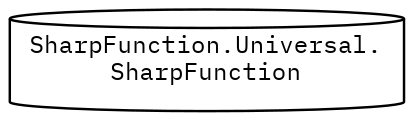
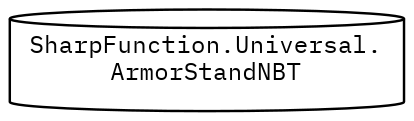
node "SharpFunction.Universal. SharpFunction": label "SharpFunction.Universal. SharpFunction" -> "SharpFunction.Universal. ArmorStandNBT"
